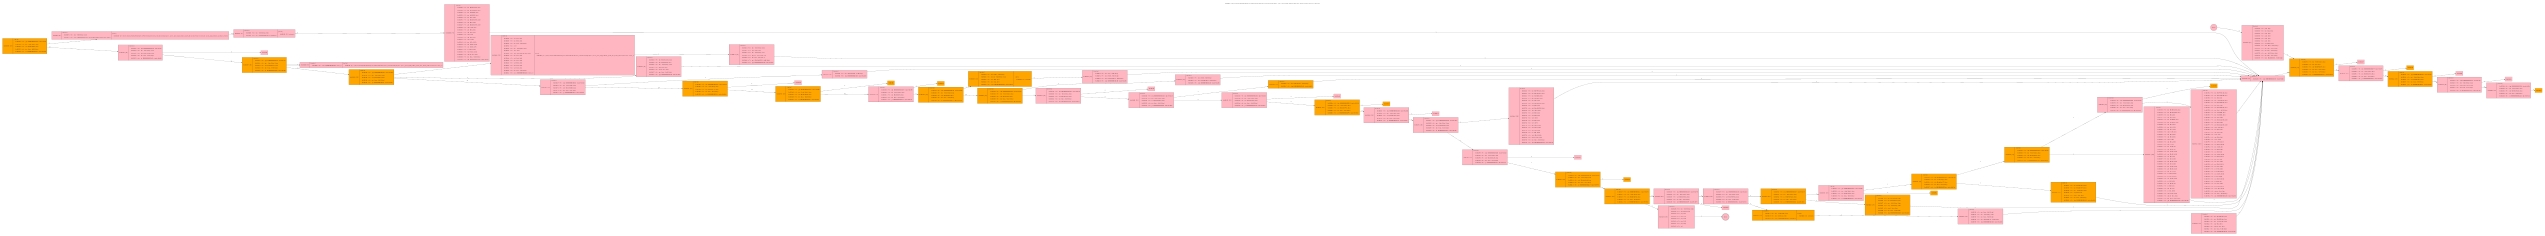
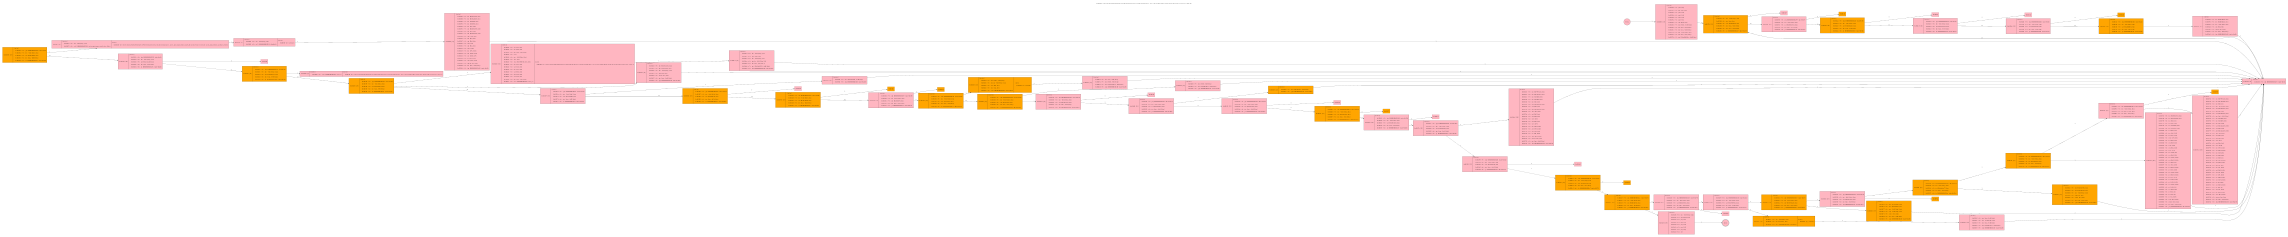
node "0x4012ec [25]": added
